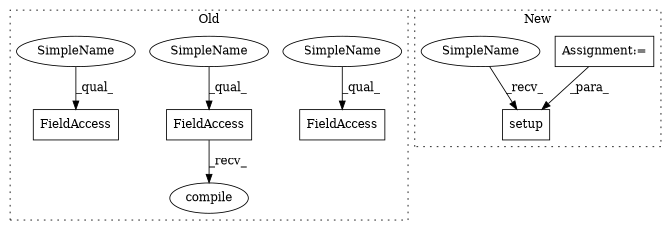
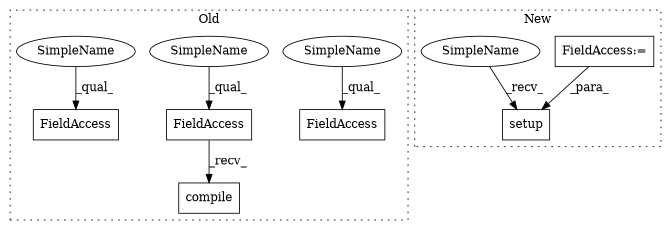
node "Assignment:=": label "Assignment:=" -> "FieldAccess:="
node "compile": shape ellipse -> box
